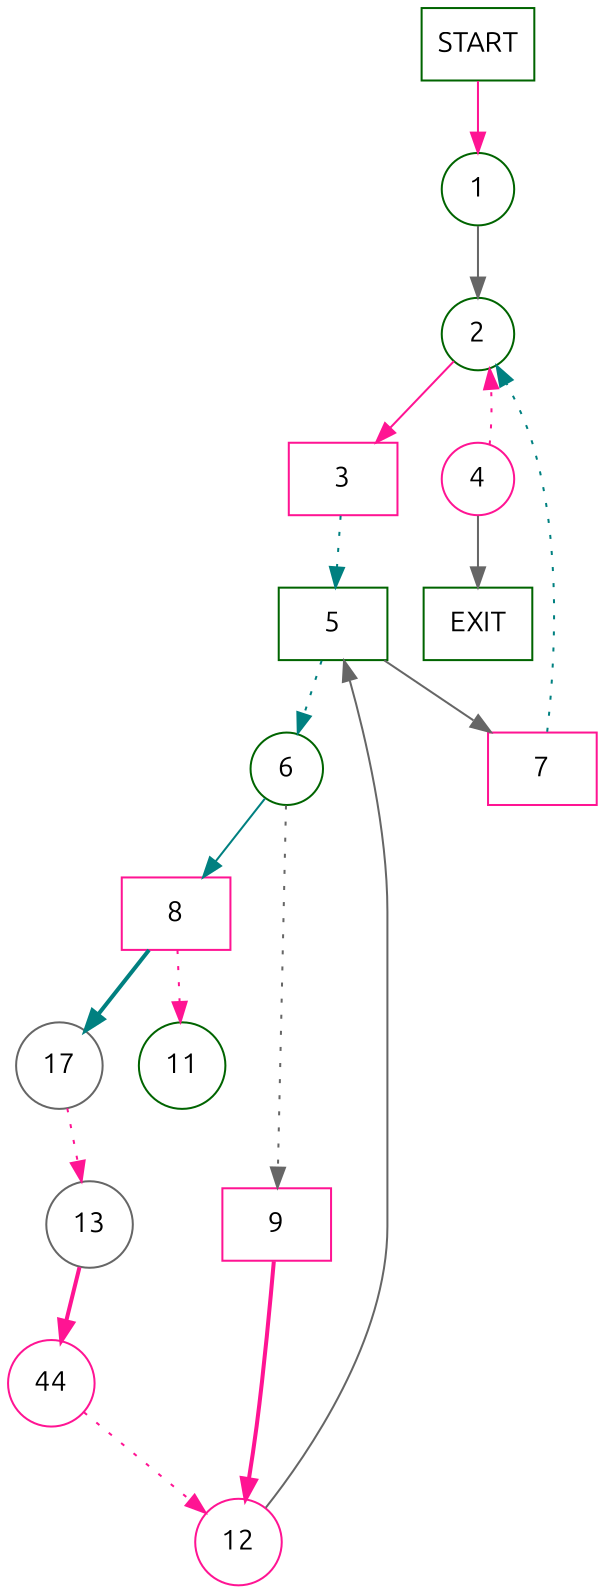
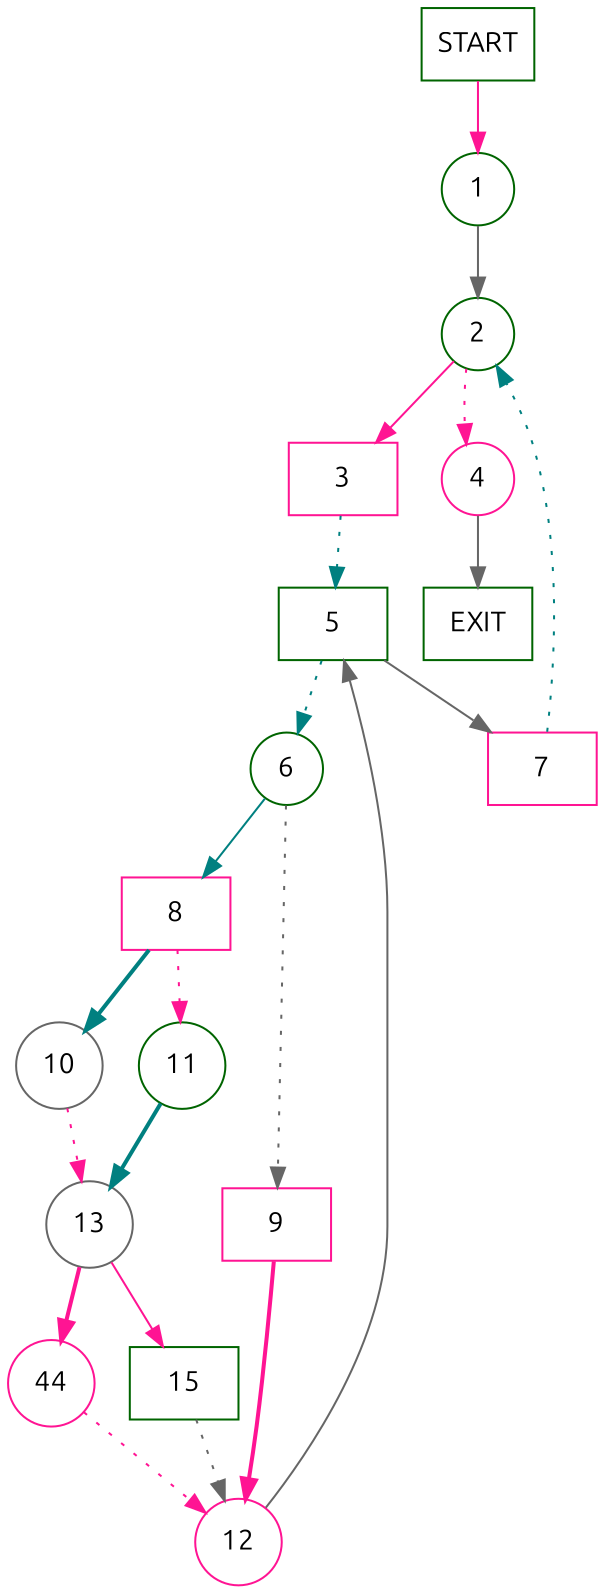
edge "4" -> "2": reversed
node "17": label "17" -> "10"
edge "11" -> "13": added
node "15": added
